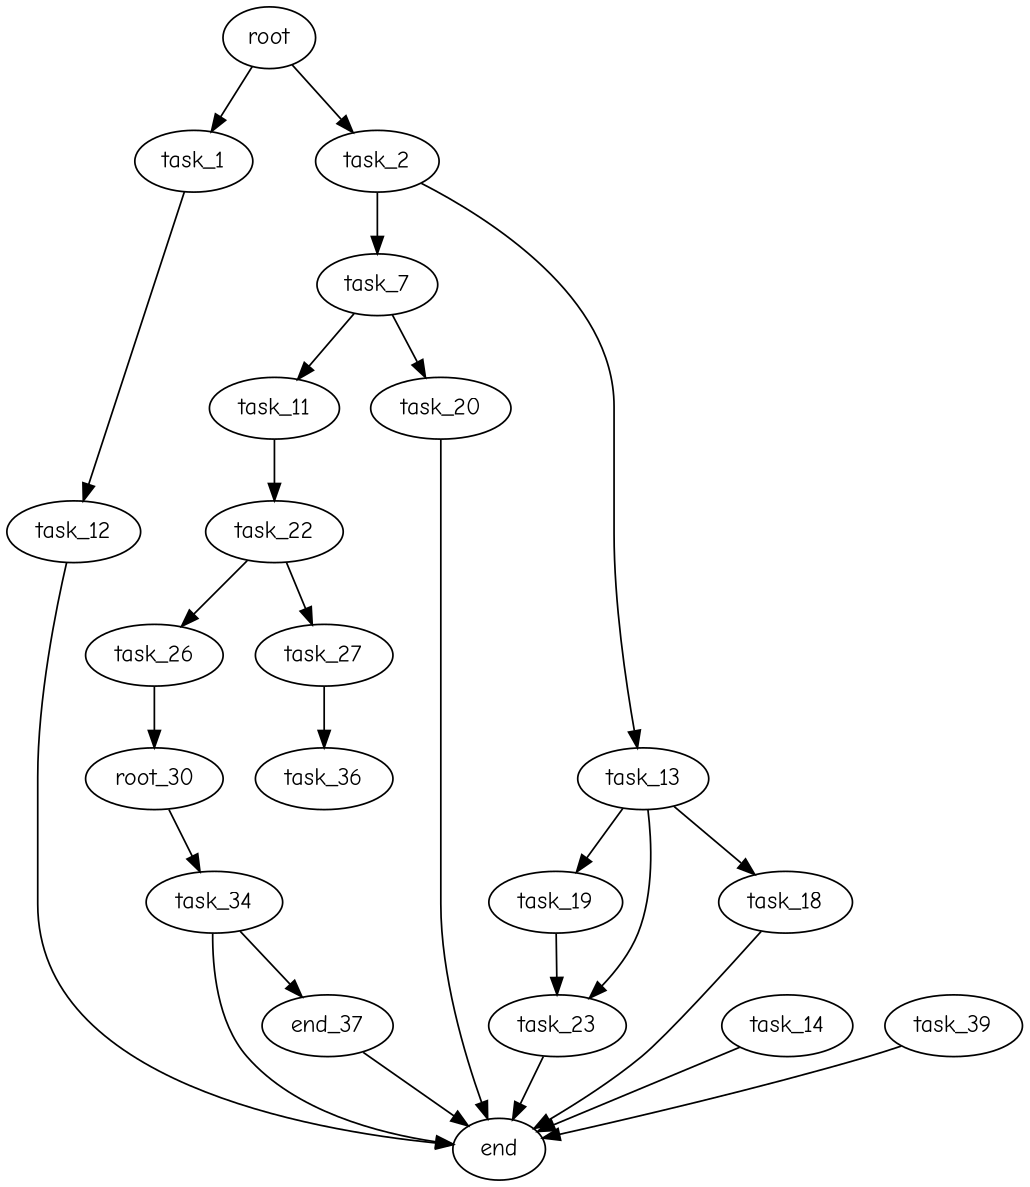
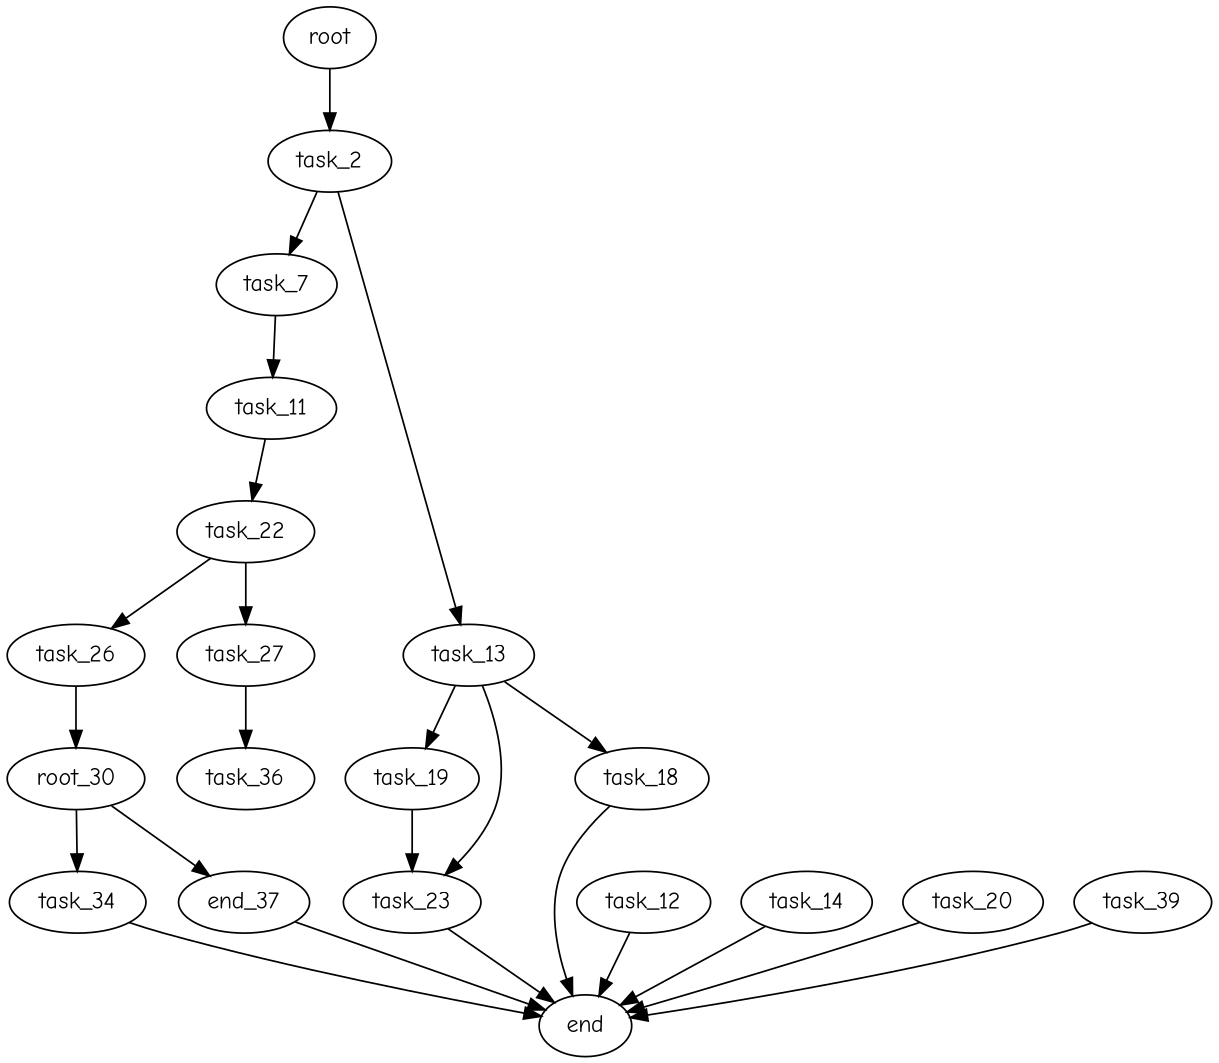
node "task_1": removed
edge "task_7" -> "task_20": removed
edge "task_34" -> "end_37": now "root_30" -> "end_37"
